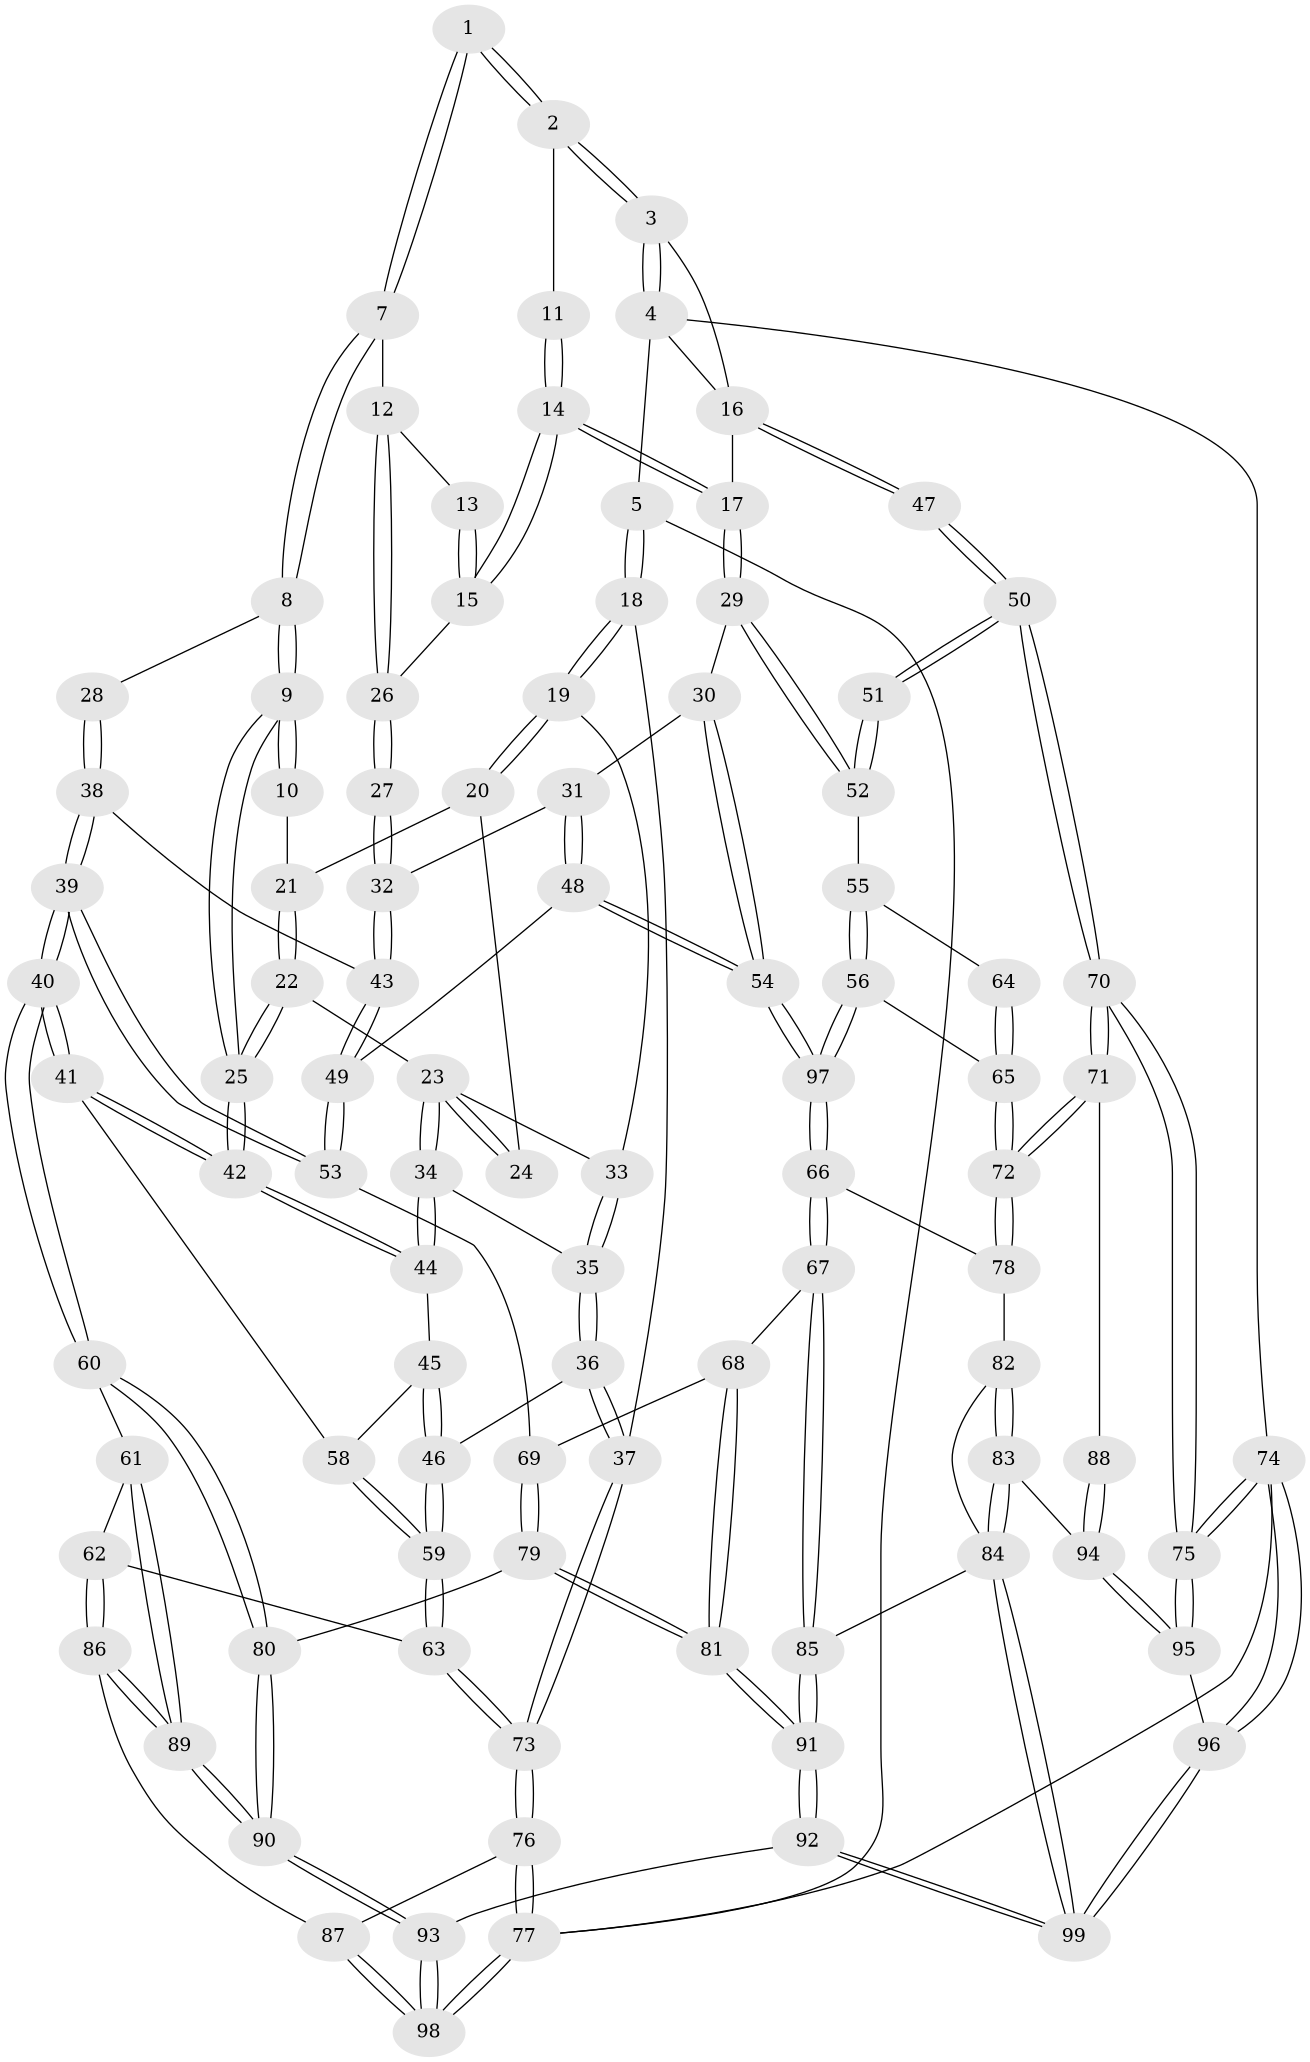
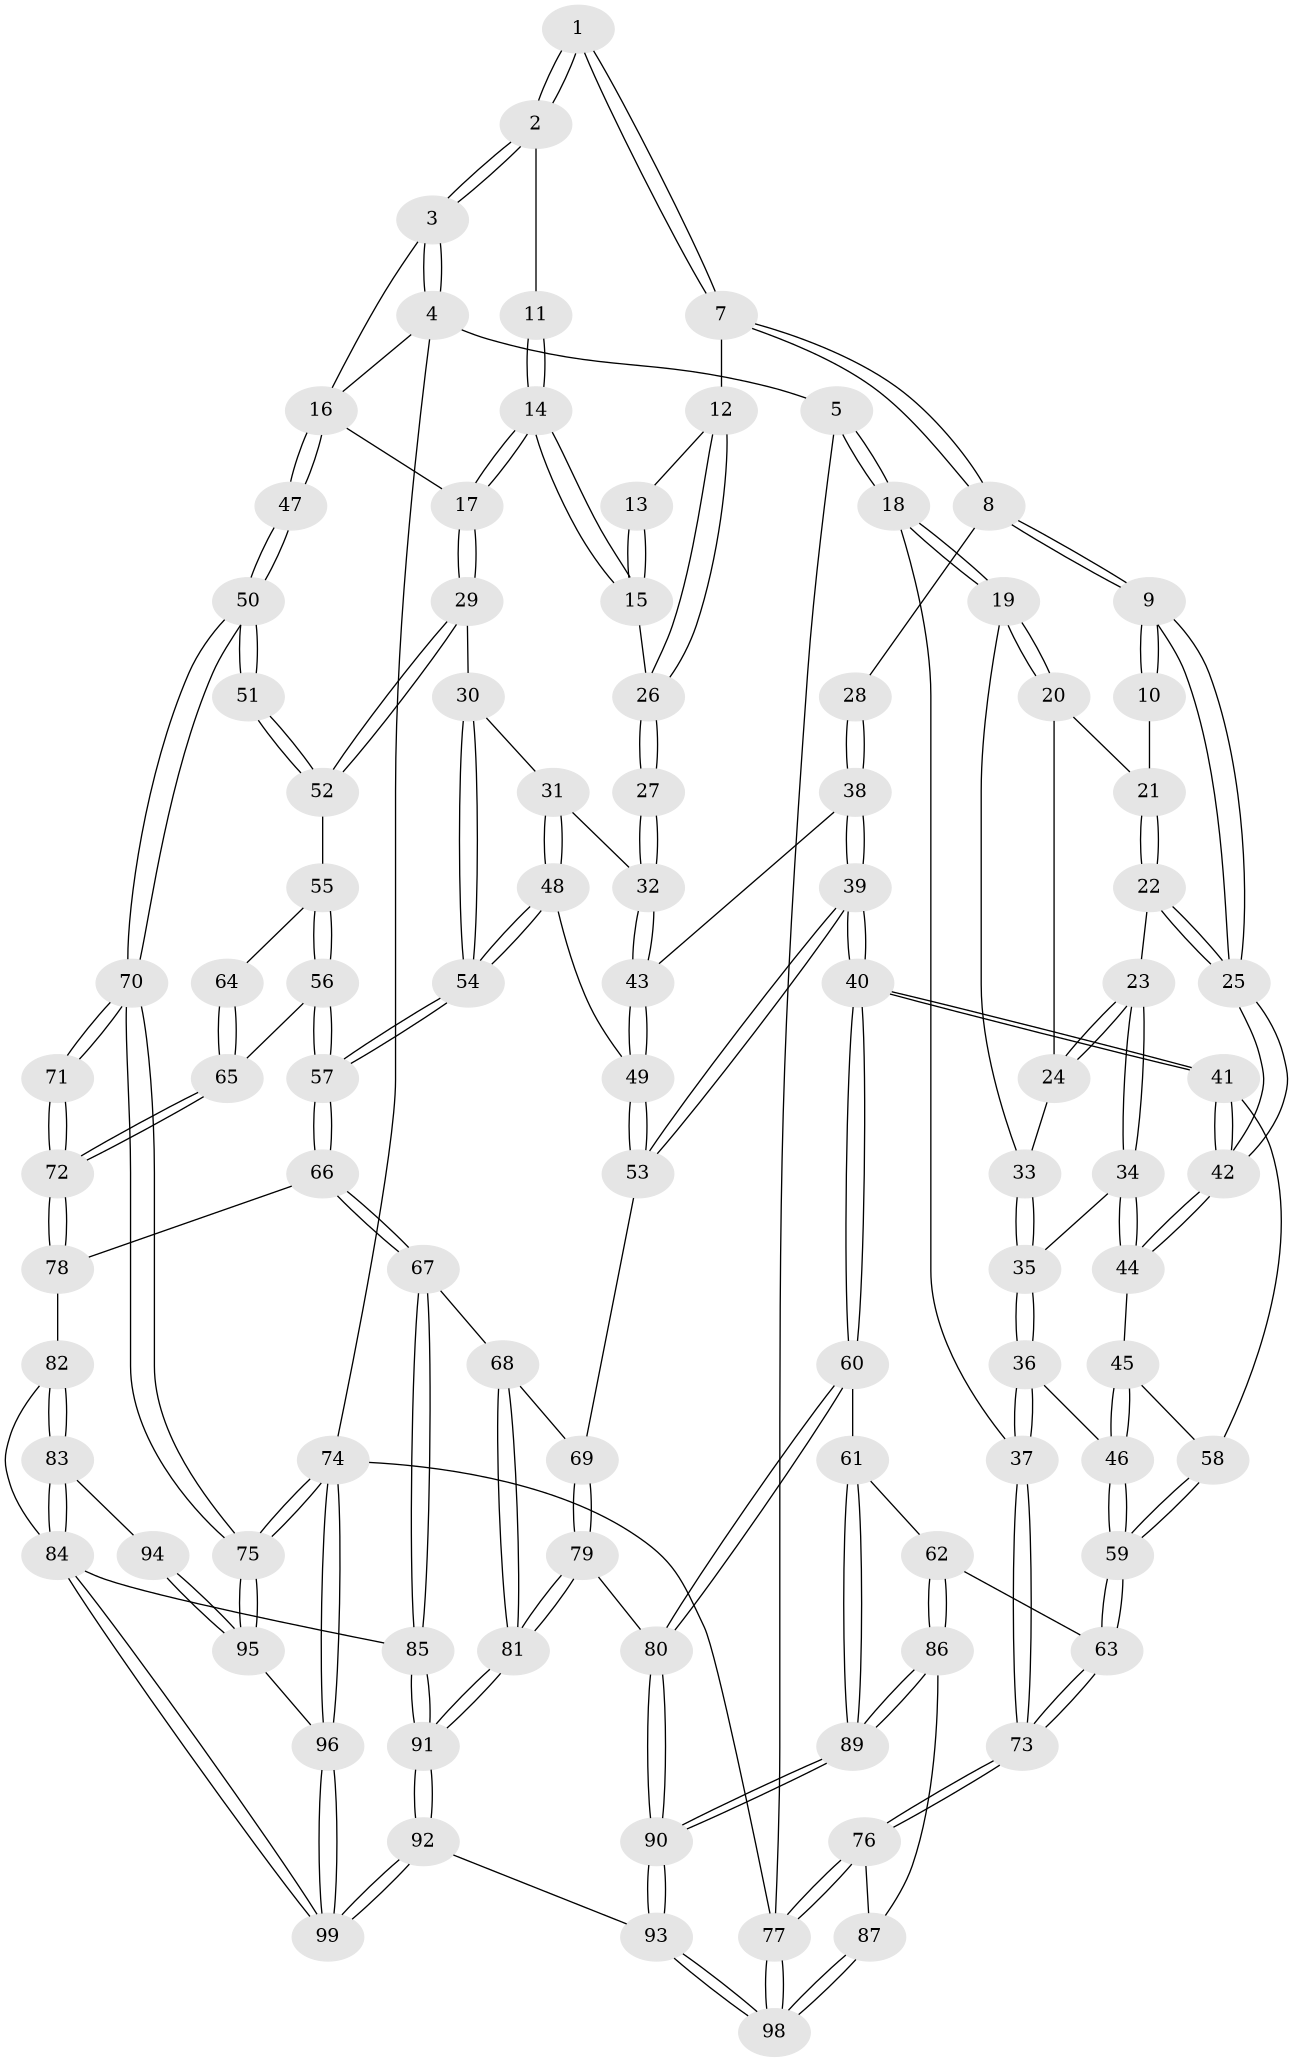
node "97": label "97" -> "57"
edge "23" -- "33": now "24" -- "33"
node "88": removed
